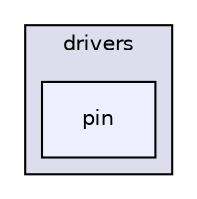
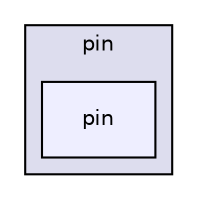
cluster "drivers": label "drivers" -> "pin"
